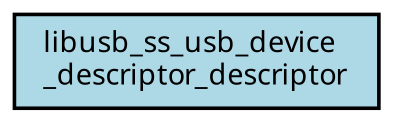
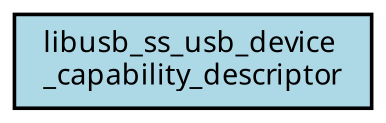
node "libusb_ss_usb_device _descriptor_descriptor": label "libusb_ss_usb_device _descriptor_descriptor" -> "libusb_ss_usb_device _capability_descriptor"
